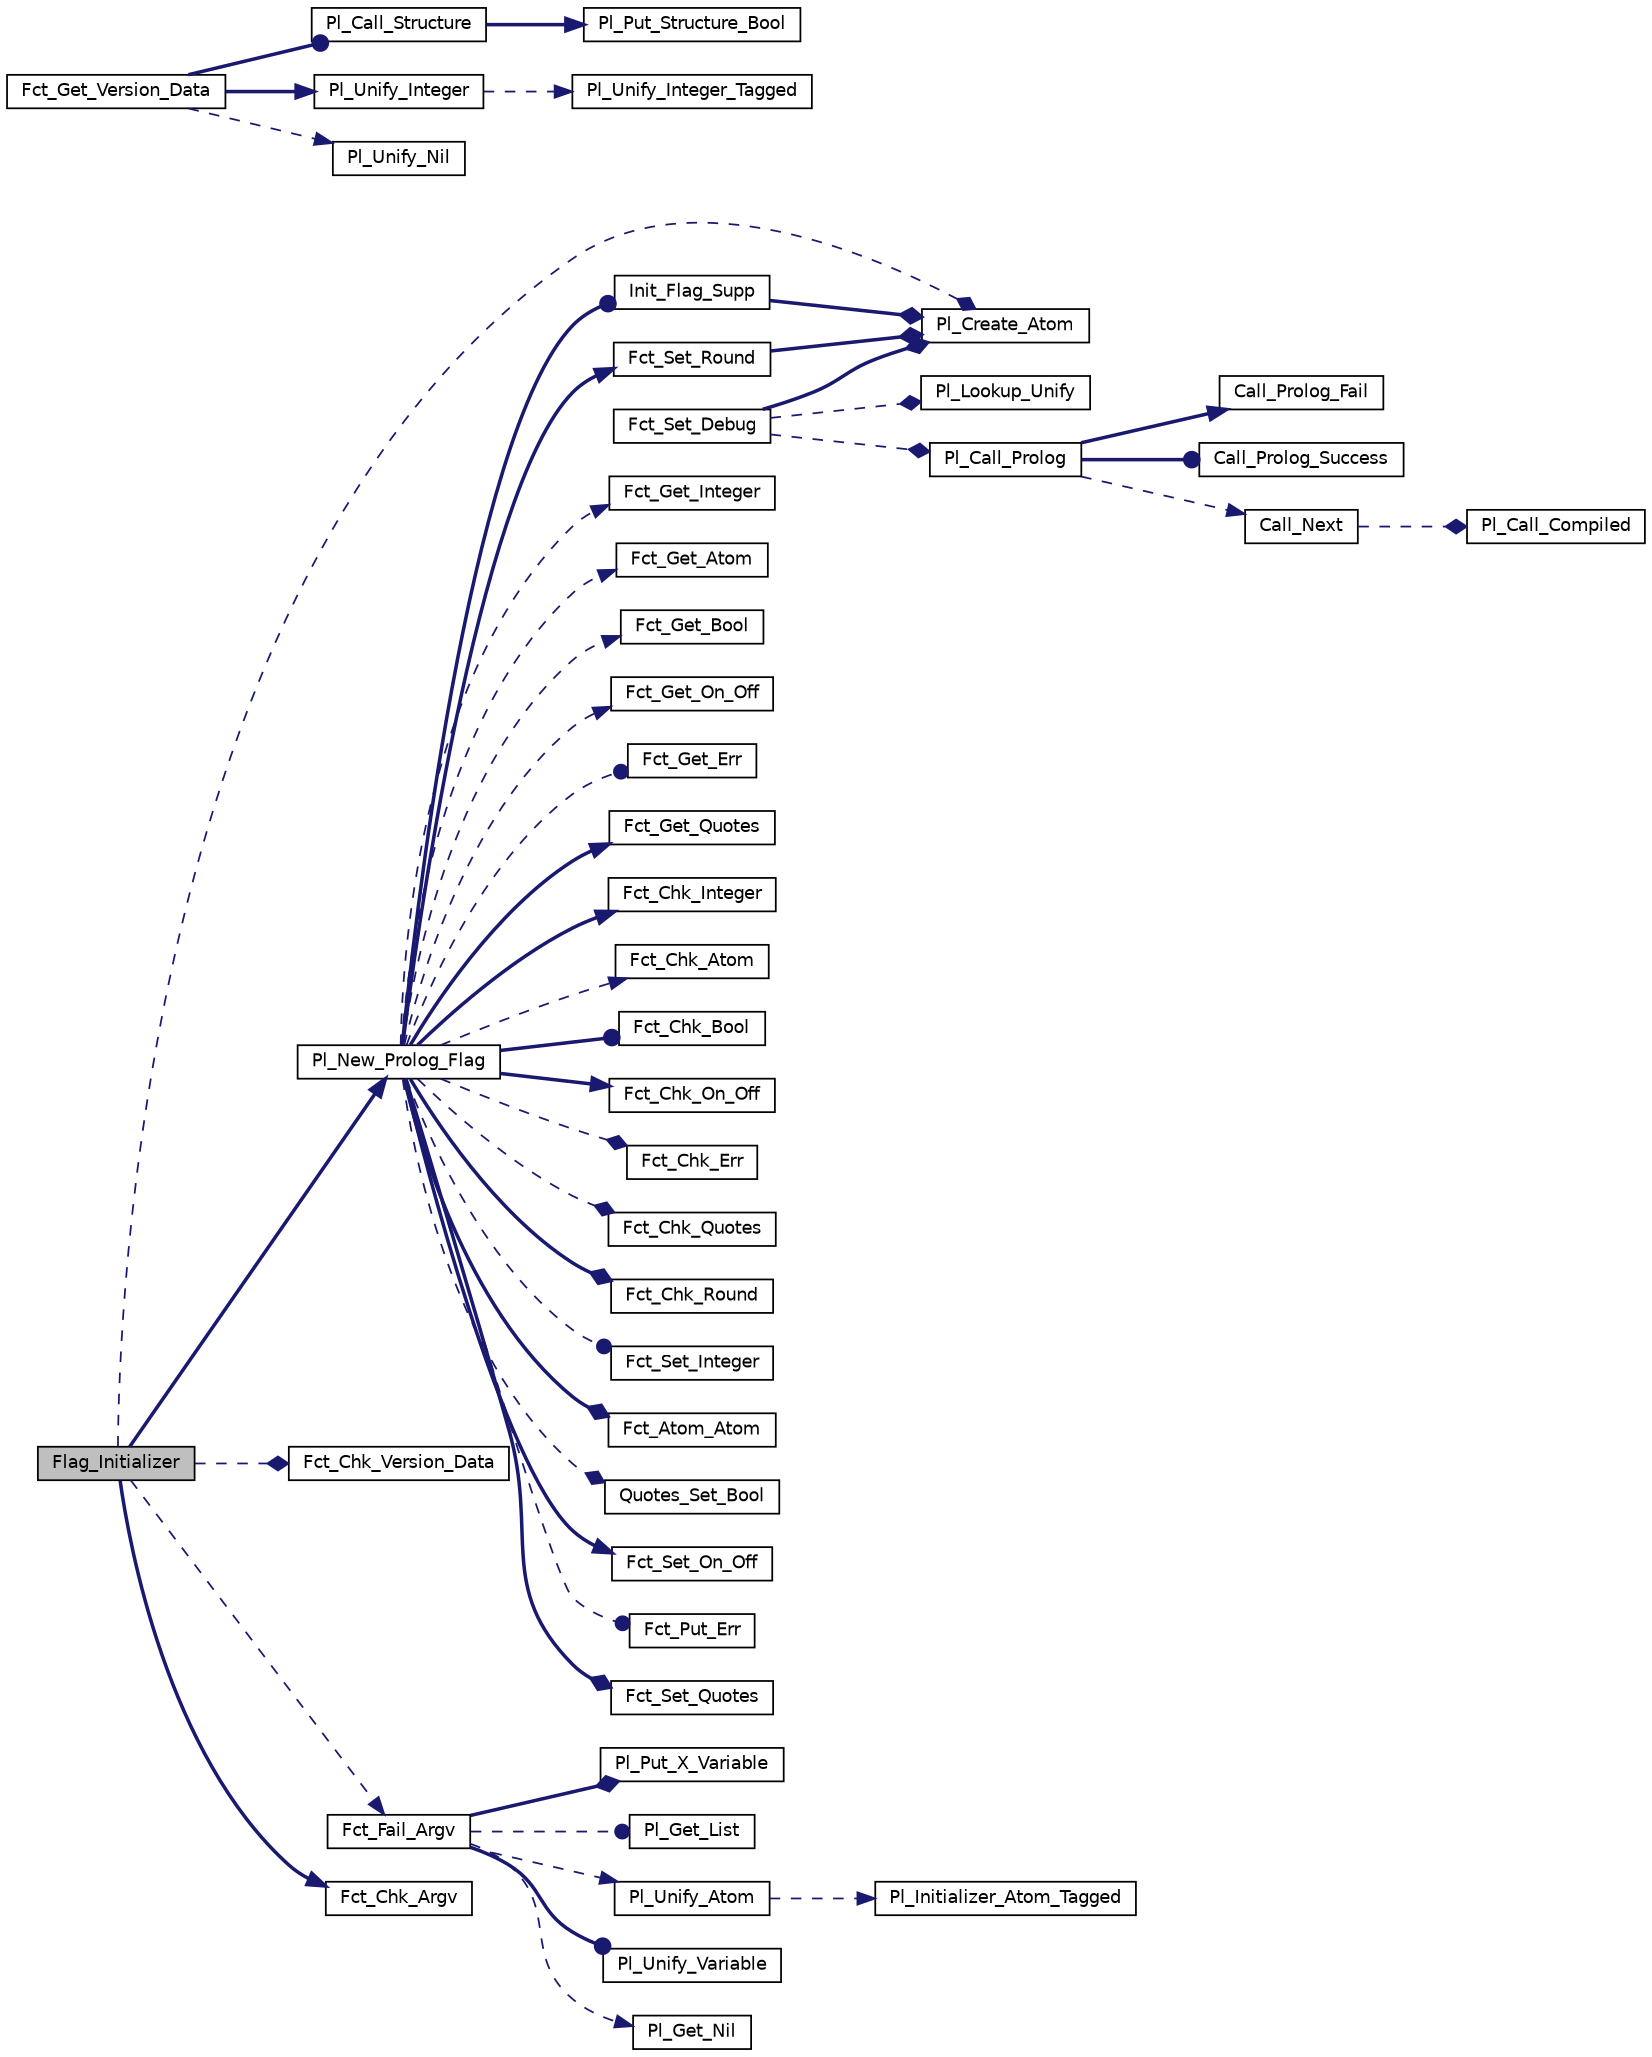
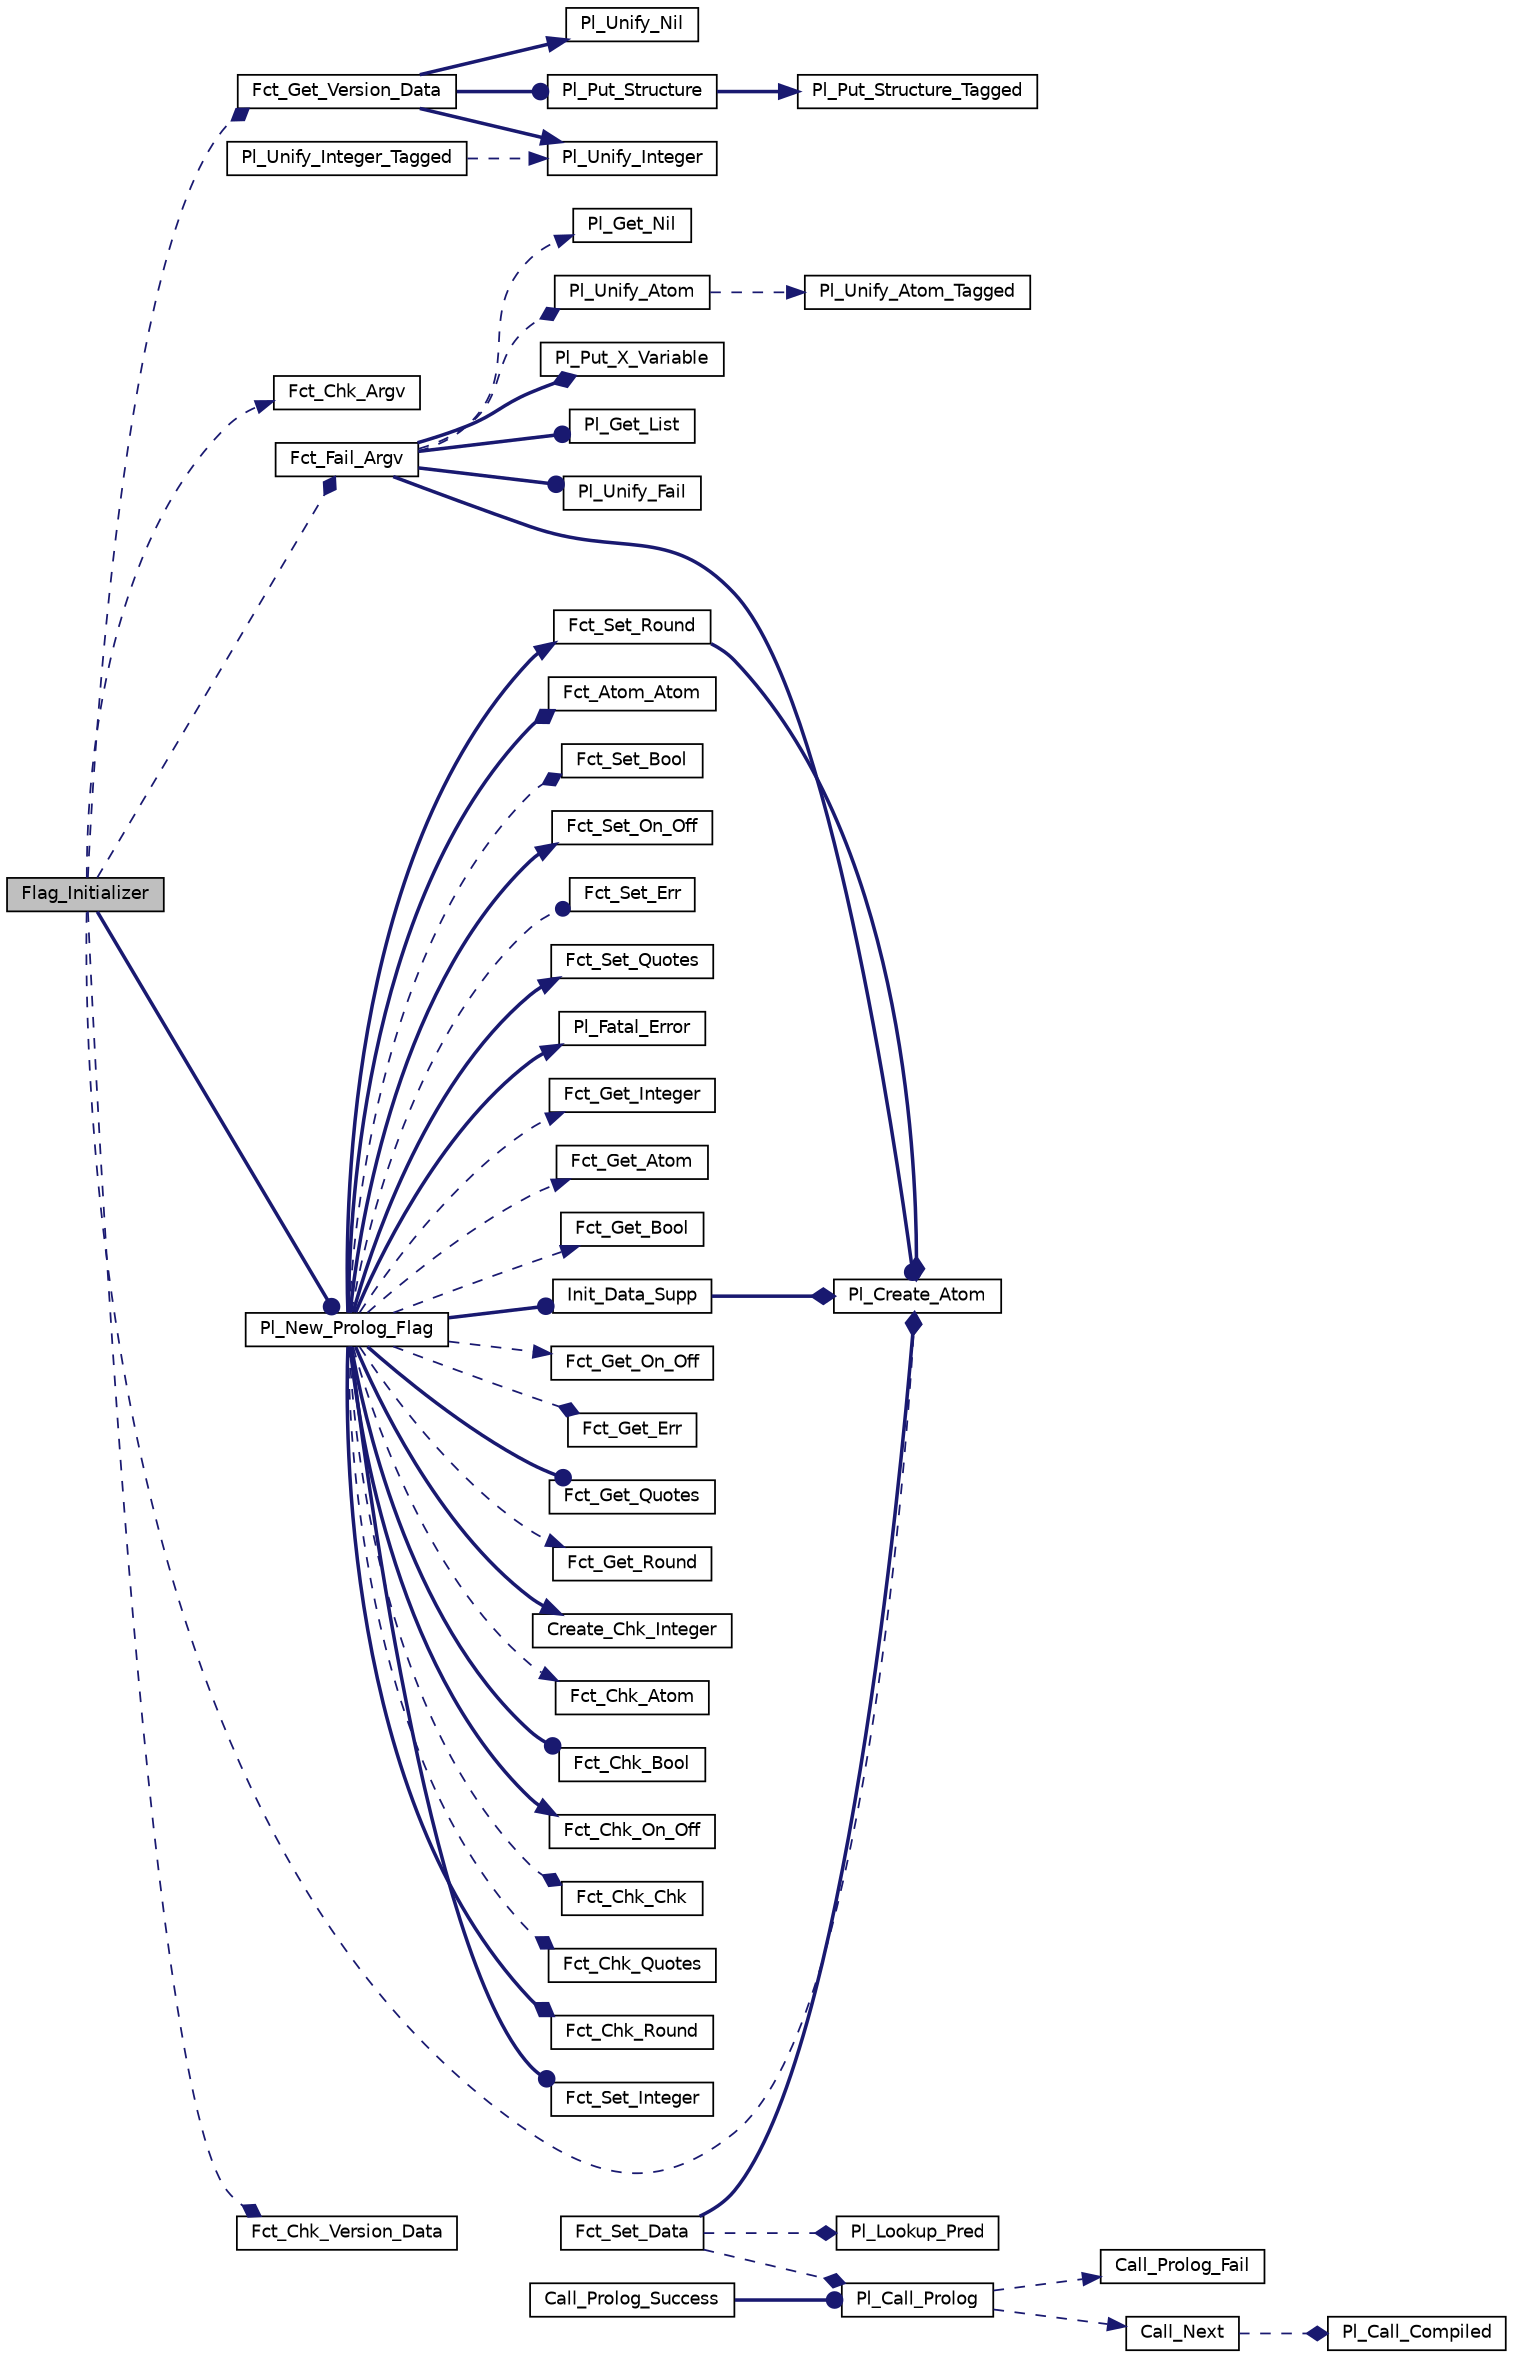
node "Pl_Call_Structure": label "Pl_Call_Structure" -> "Pl_Put_Structure"
node "Pl_Put_Structure_Bool": label "Pl_Put_Structure_Bool" -> "Pl_Put_Structure_Tagged"
edge "Pl_Unify_Integer" -> "Pl_Unify_Integer_Tagged": reversed
edge "Fct_Get_Version_Data" -> "Pl_Unify_Nil": style dashed -> bold
node "Init_Flag_Supp": label "Init_Flag_Supp" -> "Init_Data_Supp"
node "Pl_Lookup_Unify": label "Pl_Lookup_Unify" -> "Pl_Lookup_Pred"
node "Fct_Set_Debug": label "Fct_Set_Debug" -> "Fct_Set_Data"
edge "Pl_Call_Prolog" -> "Call_Prolog_Fail": style bold -> dashed
edge "Pl_Call_Prolog" -> "Call_Prolog_Success": reversed
edge "Flag_Initializer" -> "Fct_Get_Version_Data": added
edge "Fct_Fail_Argv" -> "Pl_Create_Atom": added
edge "Pl_New_Prolog_Flag" -> "Fct_Get_Err": arrowhead dot -> diamond
node "Fct_Chk_Integer": label "Fct_Chk_Integer" -> "Create_Chk_Integer"
edge "Pl_New_Prolog_Flag" -> "Fct_Get_Quotes": arrowhead normal -> dot
node "Pl_Fatal_Error": added
node "Fct_Chk_Err": label "Fct_Chk_Err" -> "Fct_Chk_Chk"
edge "Pl_New_Prolog_Flag" -> "Fct_Set_Integer": style dashed -> bold
edge "Flag_Initializer" -> "Pl_New_Prolog_Flag": arrowhead normal -> dot
edge "Pl_New_Prolog_Flag" -> "Fct_Set_Quotes": arrowhead diamond -> normal
node "Quotes_Set_Bool": label "Quotes_Set_Bool" -> "Fct_Set_Bool"
node "Fct_Get_Round": added
node "Fct_Put_Err": label "Fct_Put_Err" -> "Fct_Set_Err"
edge "Flag_Initializer" -> "Fct_Fail_Argv": arrowhead normal -> diamond
edge "Flag_Initializer" -> "Fct_Chk_Argv": style bold -> dashed
edge "Fct_Fail_Argv" -> "Pl_Get_List": style dashed -> bold
edge "Fct_Fail_Argv" -> "Pl_Unify_Atom": arrowhead normal -> diamond
node "Pl_Initializer_Atom_Tagged": label "Pl_Initializer_Atom_Tagged" -> "Pl_Unify_Atom_Tagged"
node "Pl_Unify_Variable": label "Pl_Unify_Variable" -> "Pl_Unify_Fail"
